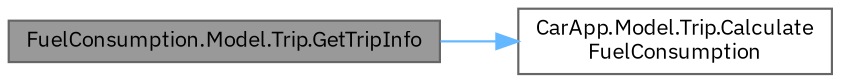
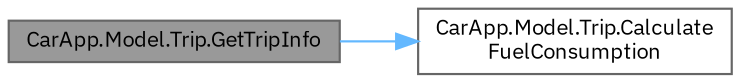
node "FuelConsumption.Model.Trip.GetTripInfo": label "FuelConsumption.Model.Trip.GetTripInfo" -> "CarApp.Model.Trip.GetTripInfo"
